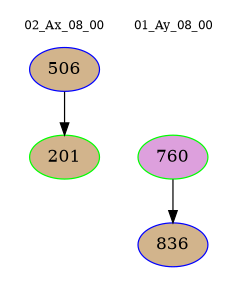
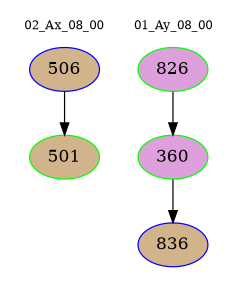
node "826": added
node "201": label "201" -> "501"
node "760": label "760" -> "360"
